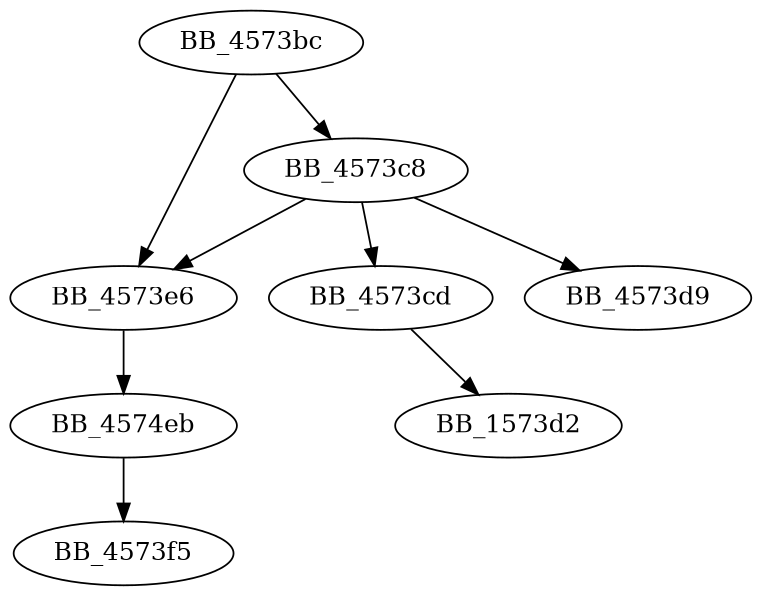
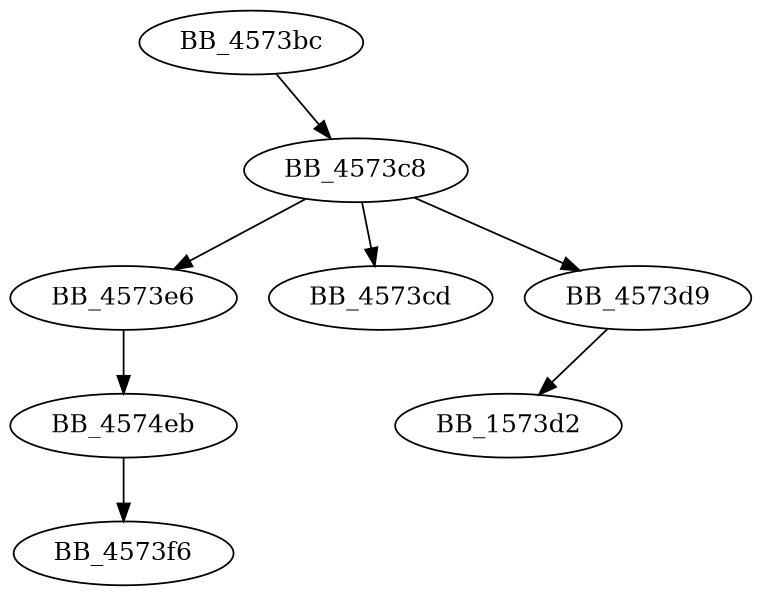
edge "BB_4573bc" -> "BB_4573e6": removed
edge "BB_4573cd" -> "BB_1573d2": now "BB_4573d9" -> "BB_1573d2"
node "BB_4573f5": label "BB_4573f5" -> "BB_4573f6"
